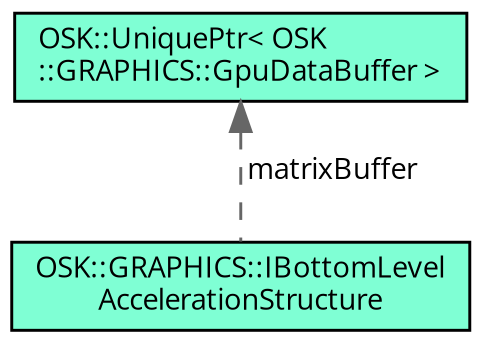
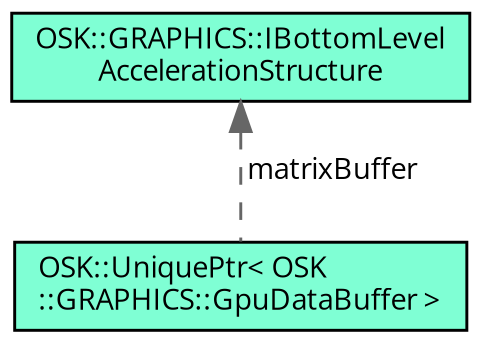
edge "OSK::GRAPHICS::IBottomLevel AccelerationStructure" -> "OSK::UniquePtr< OSK ::GRAPHICS::GpuDataBuffer >": reversed
